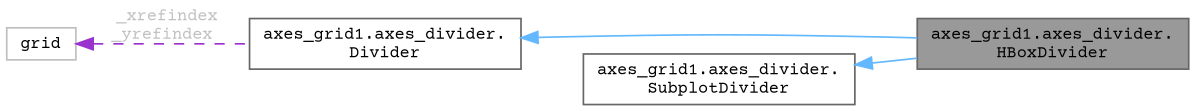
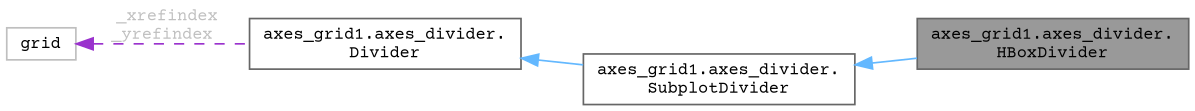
edge "axes_grid1.axes_divider. HBoxDivider" -> "axes_grid1.axes_divider. Divider": now "axes_grid1.axes_divider. SubplotDivider" -> "axes_grid1.axes_divider. Divider"
